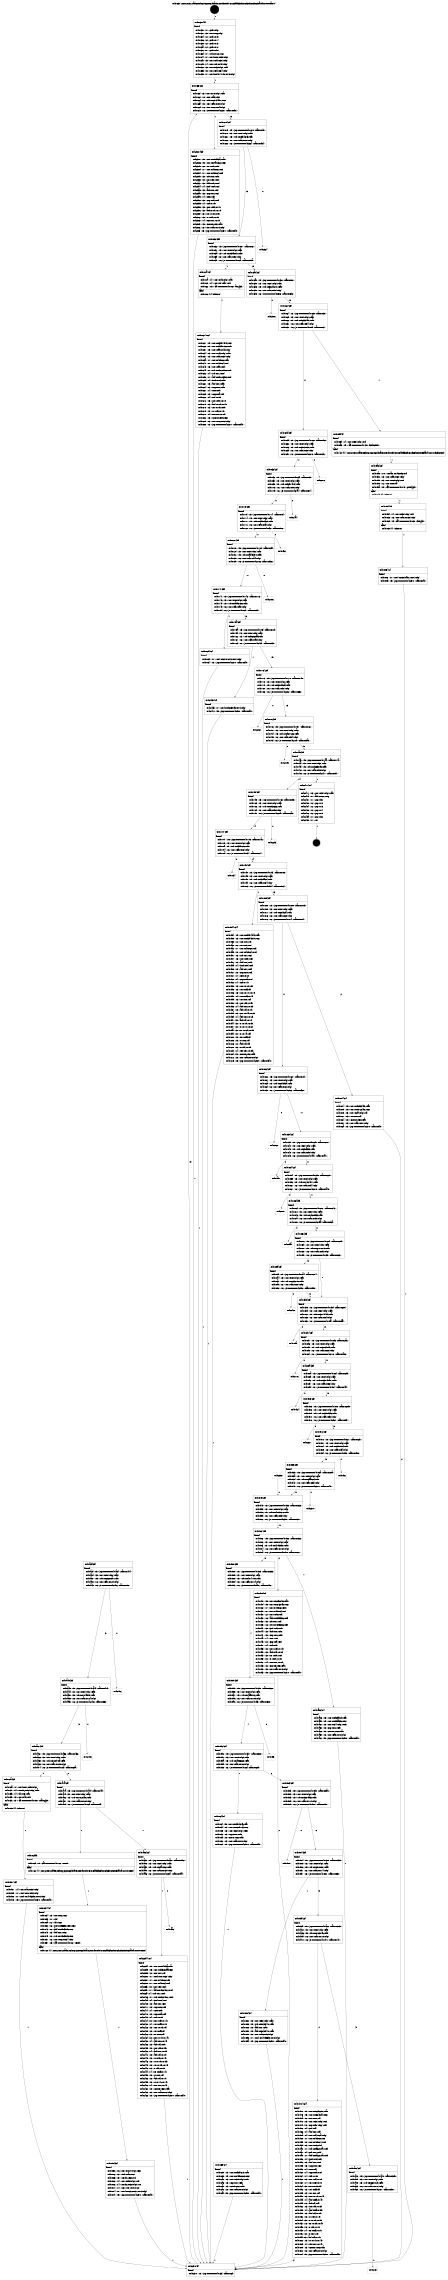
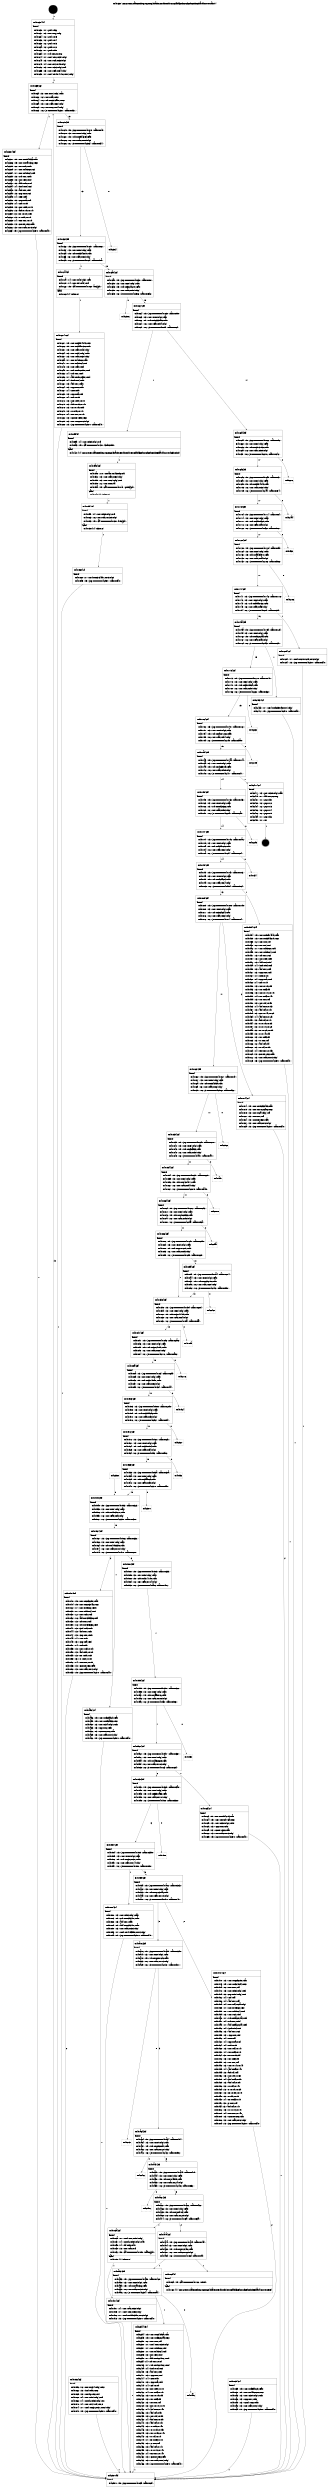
node "0x401e34 [40]": removed
edge "0x401a16 [25]" -> "0x401a2f [25]": added, label "3"
